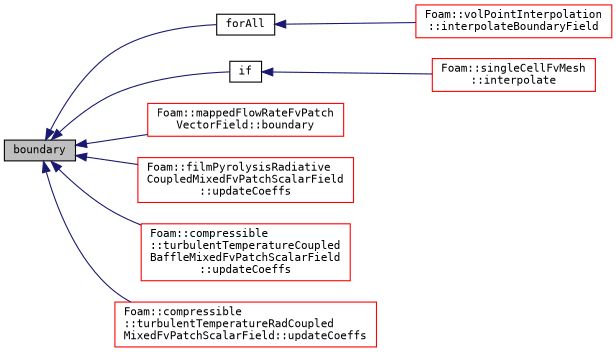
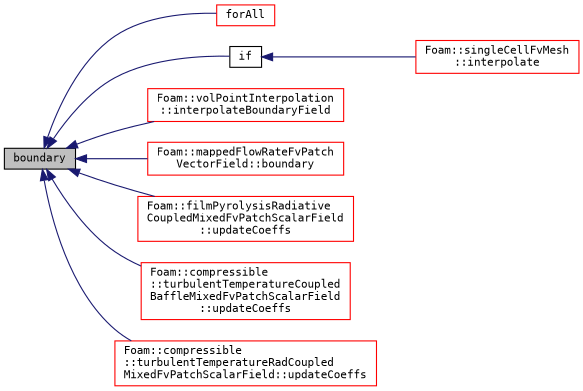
edge "Foam::volPointInterpolation ::interpolateBoundaryField" -> "forAll": now "Foam::volPointInterpolation ::interpolateBoundaryField" -> "boundary"
node "forAll": color black -> red
